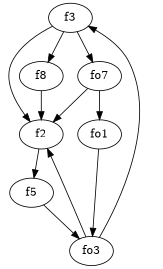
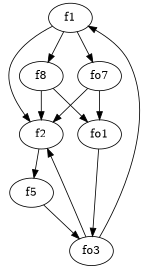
node "f3": label "f3" -> "f1"
edge "f8" -> "fo1": added
